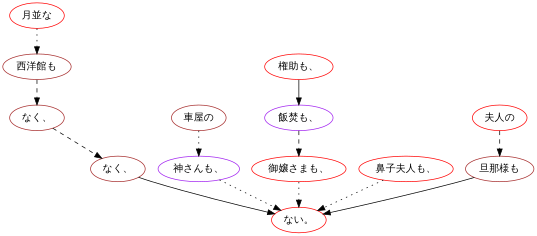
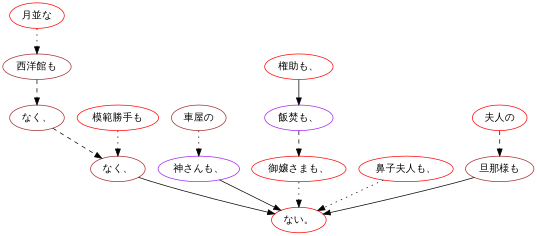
node "模範勝手も": added
edge "神さんも、" -> "ない。": style dotted -> solid
